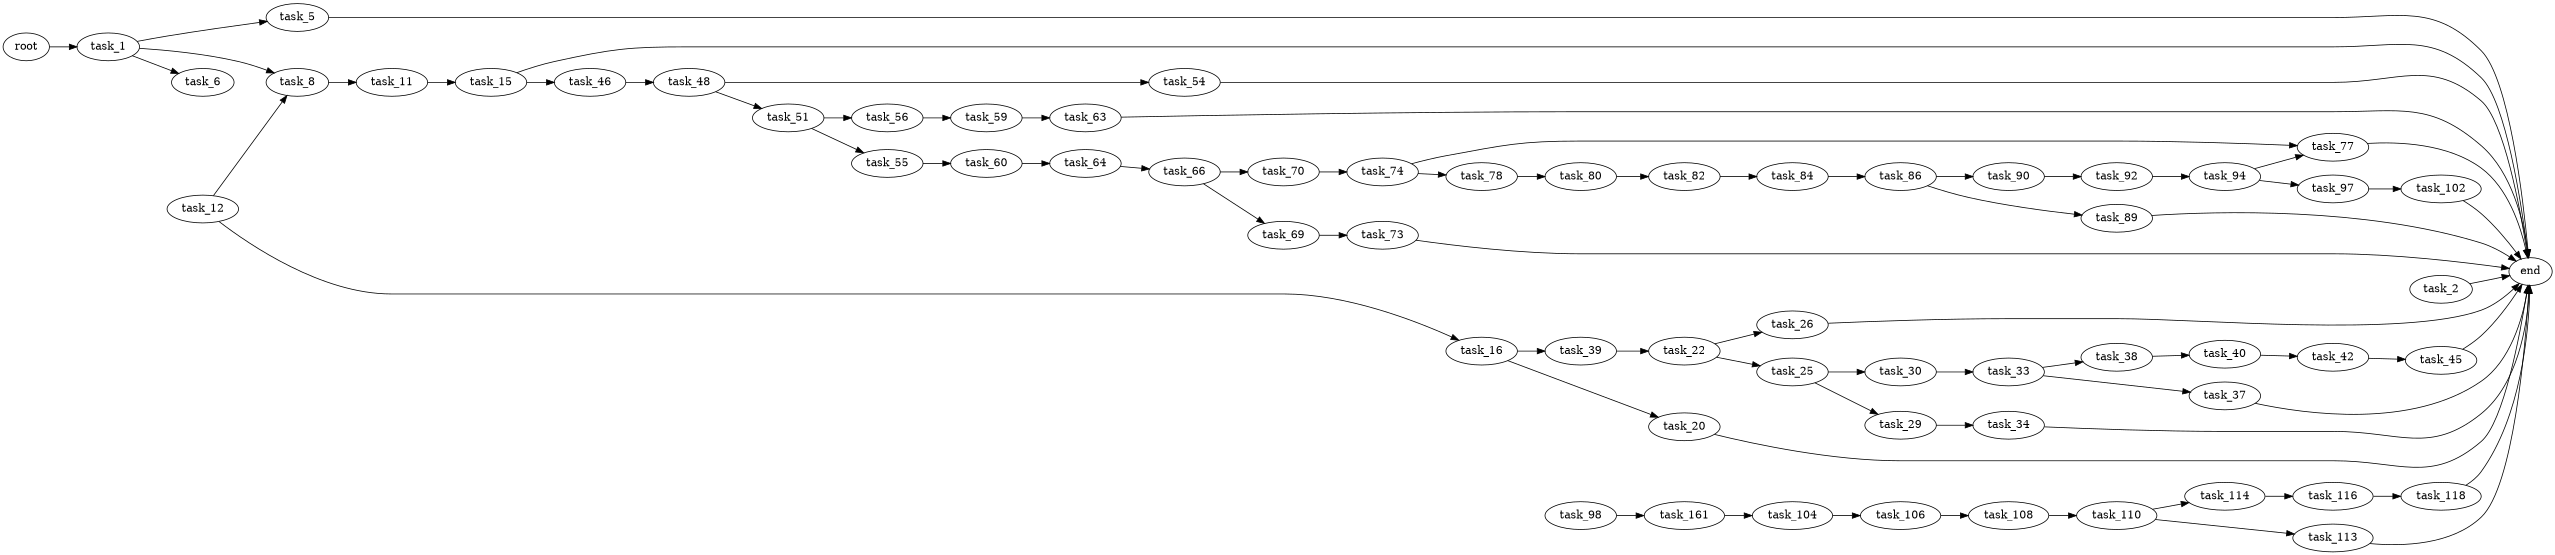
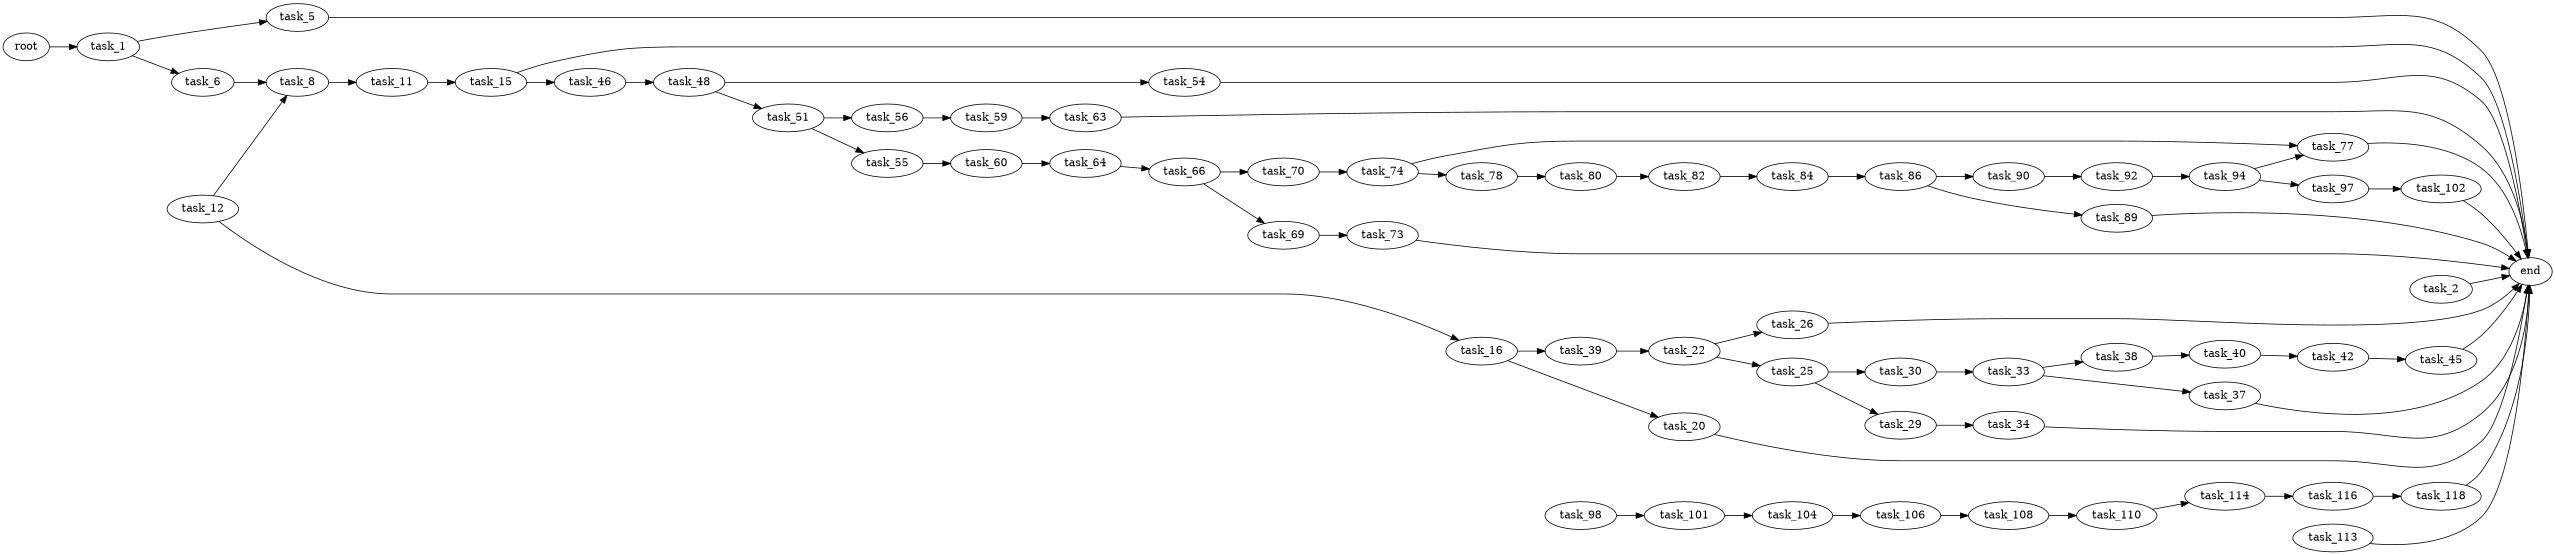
edge "task_1" -> "task_8": now "task_6" -> "task_8"
node "task_161": label "task_161" -> "task_101"
edge "task_110" -> "task_113": removed
